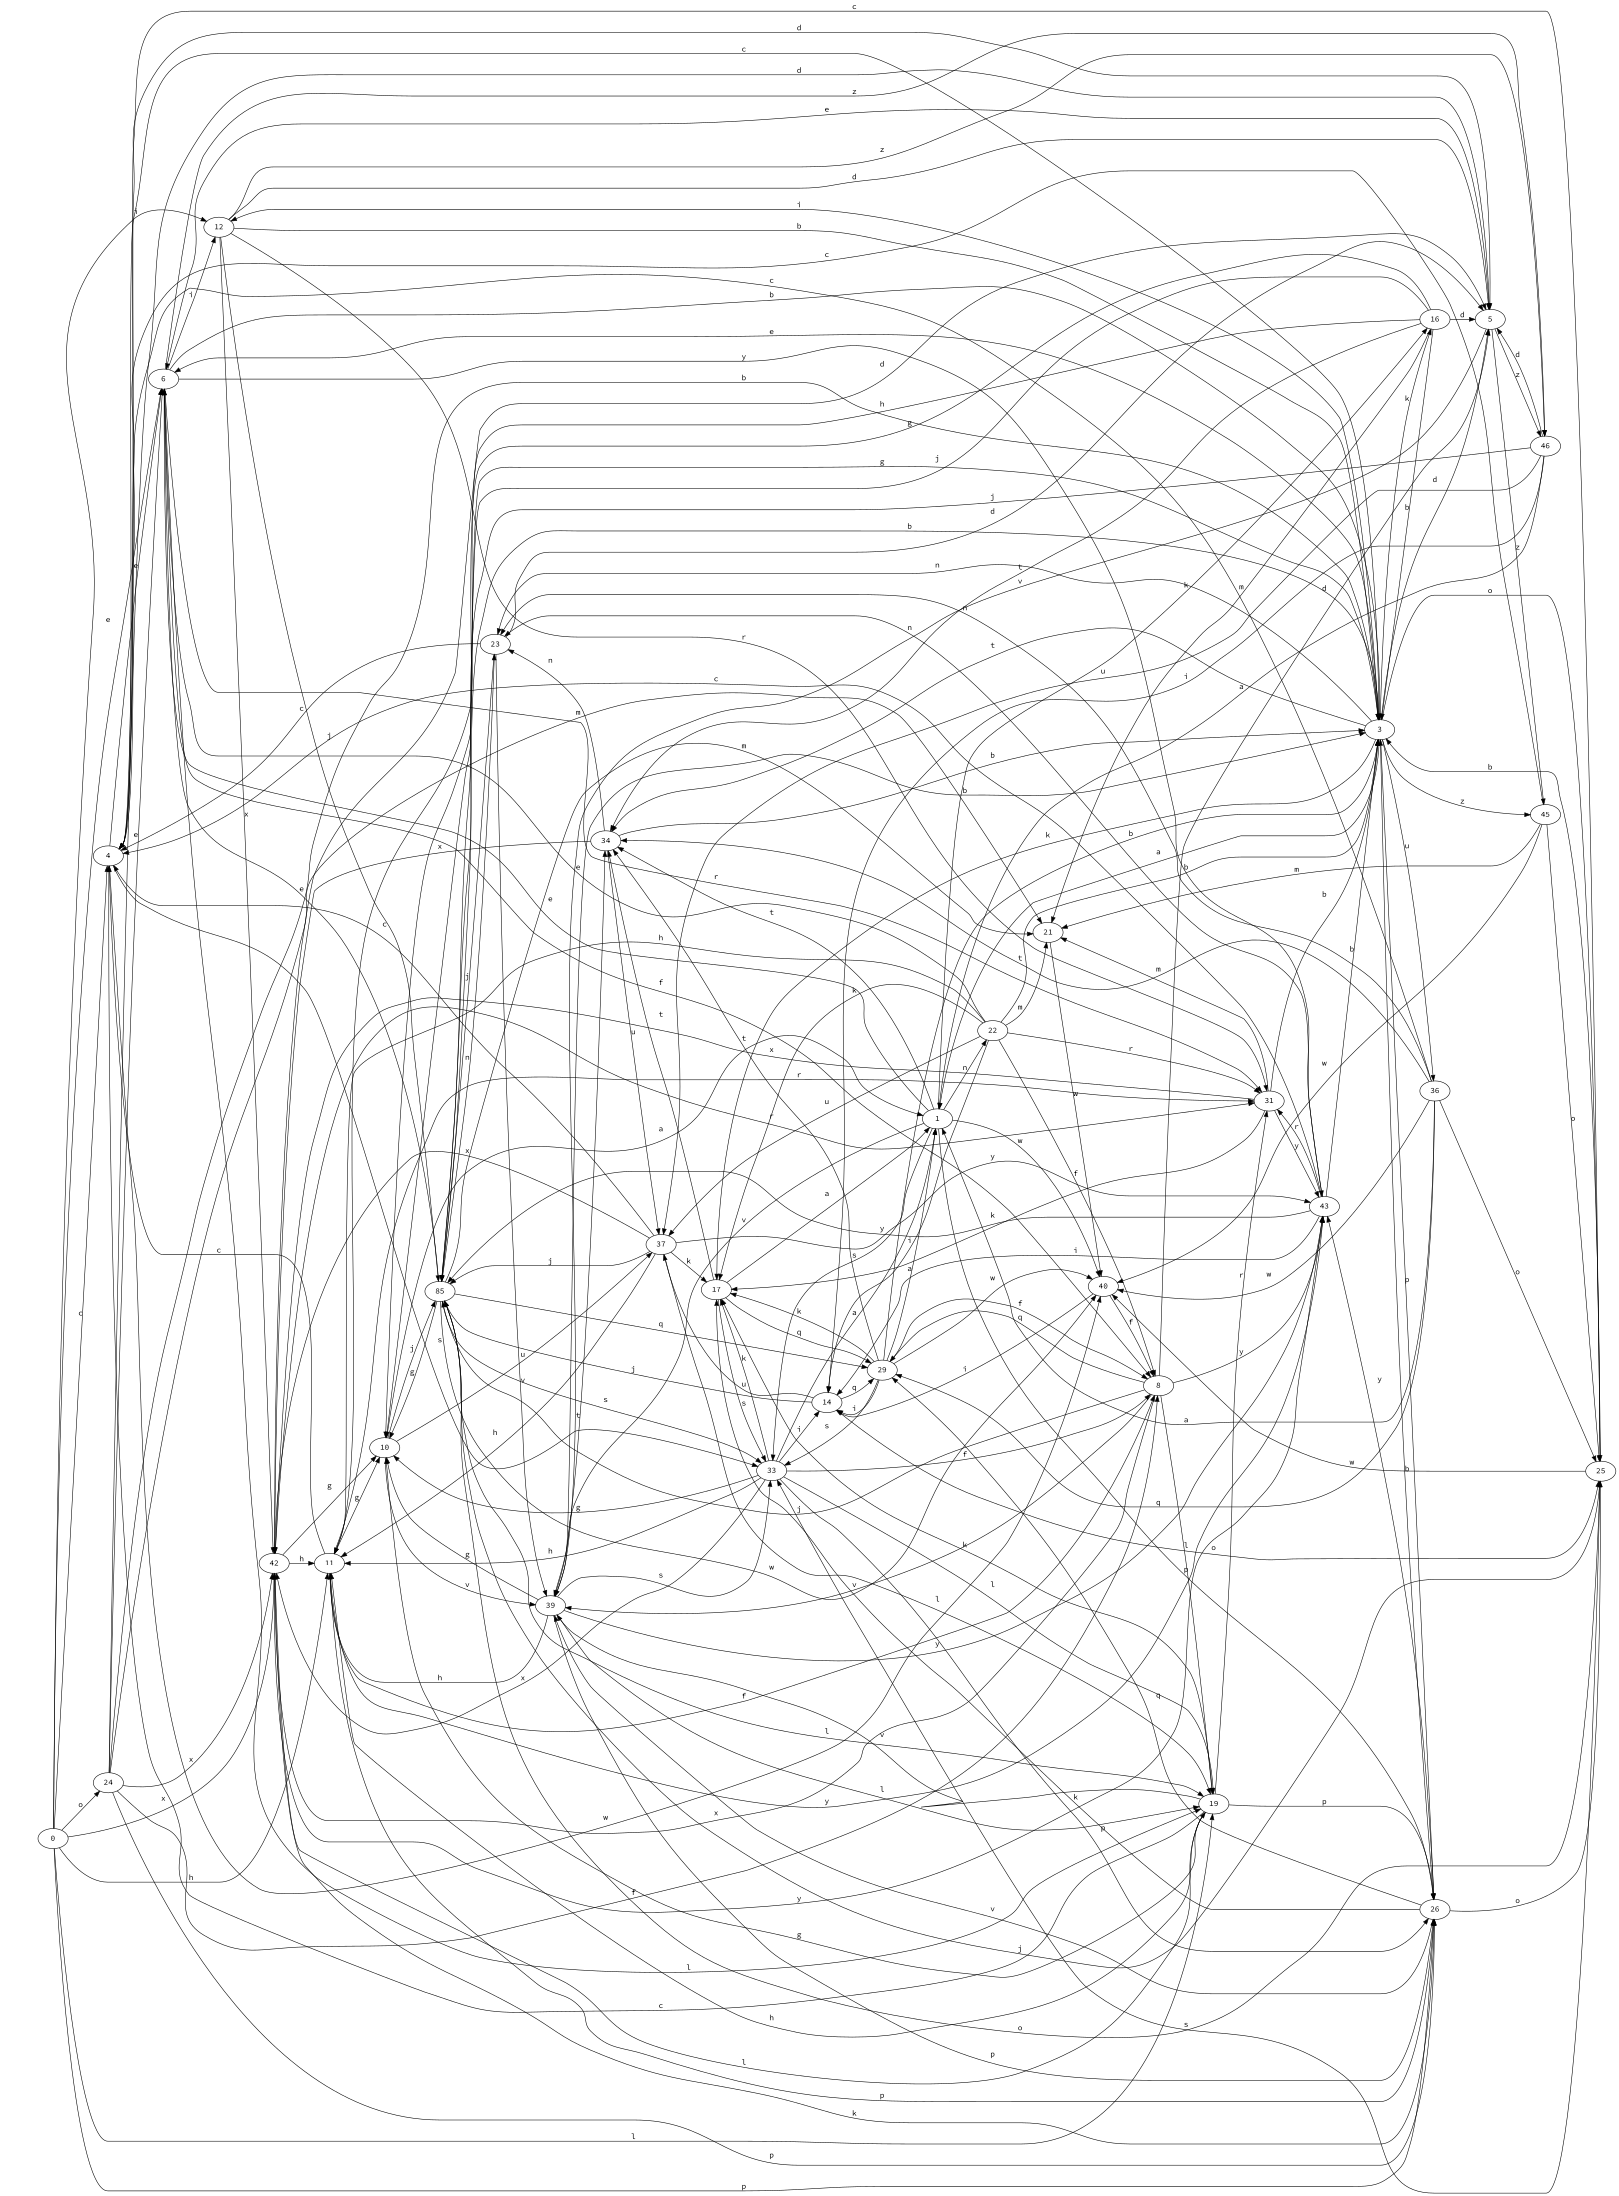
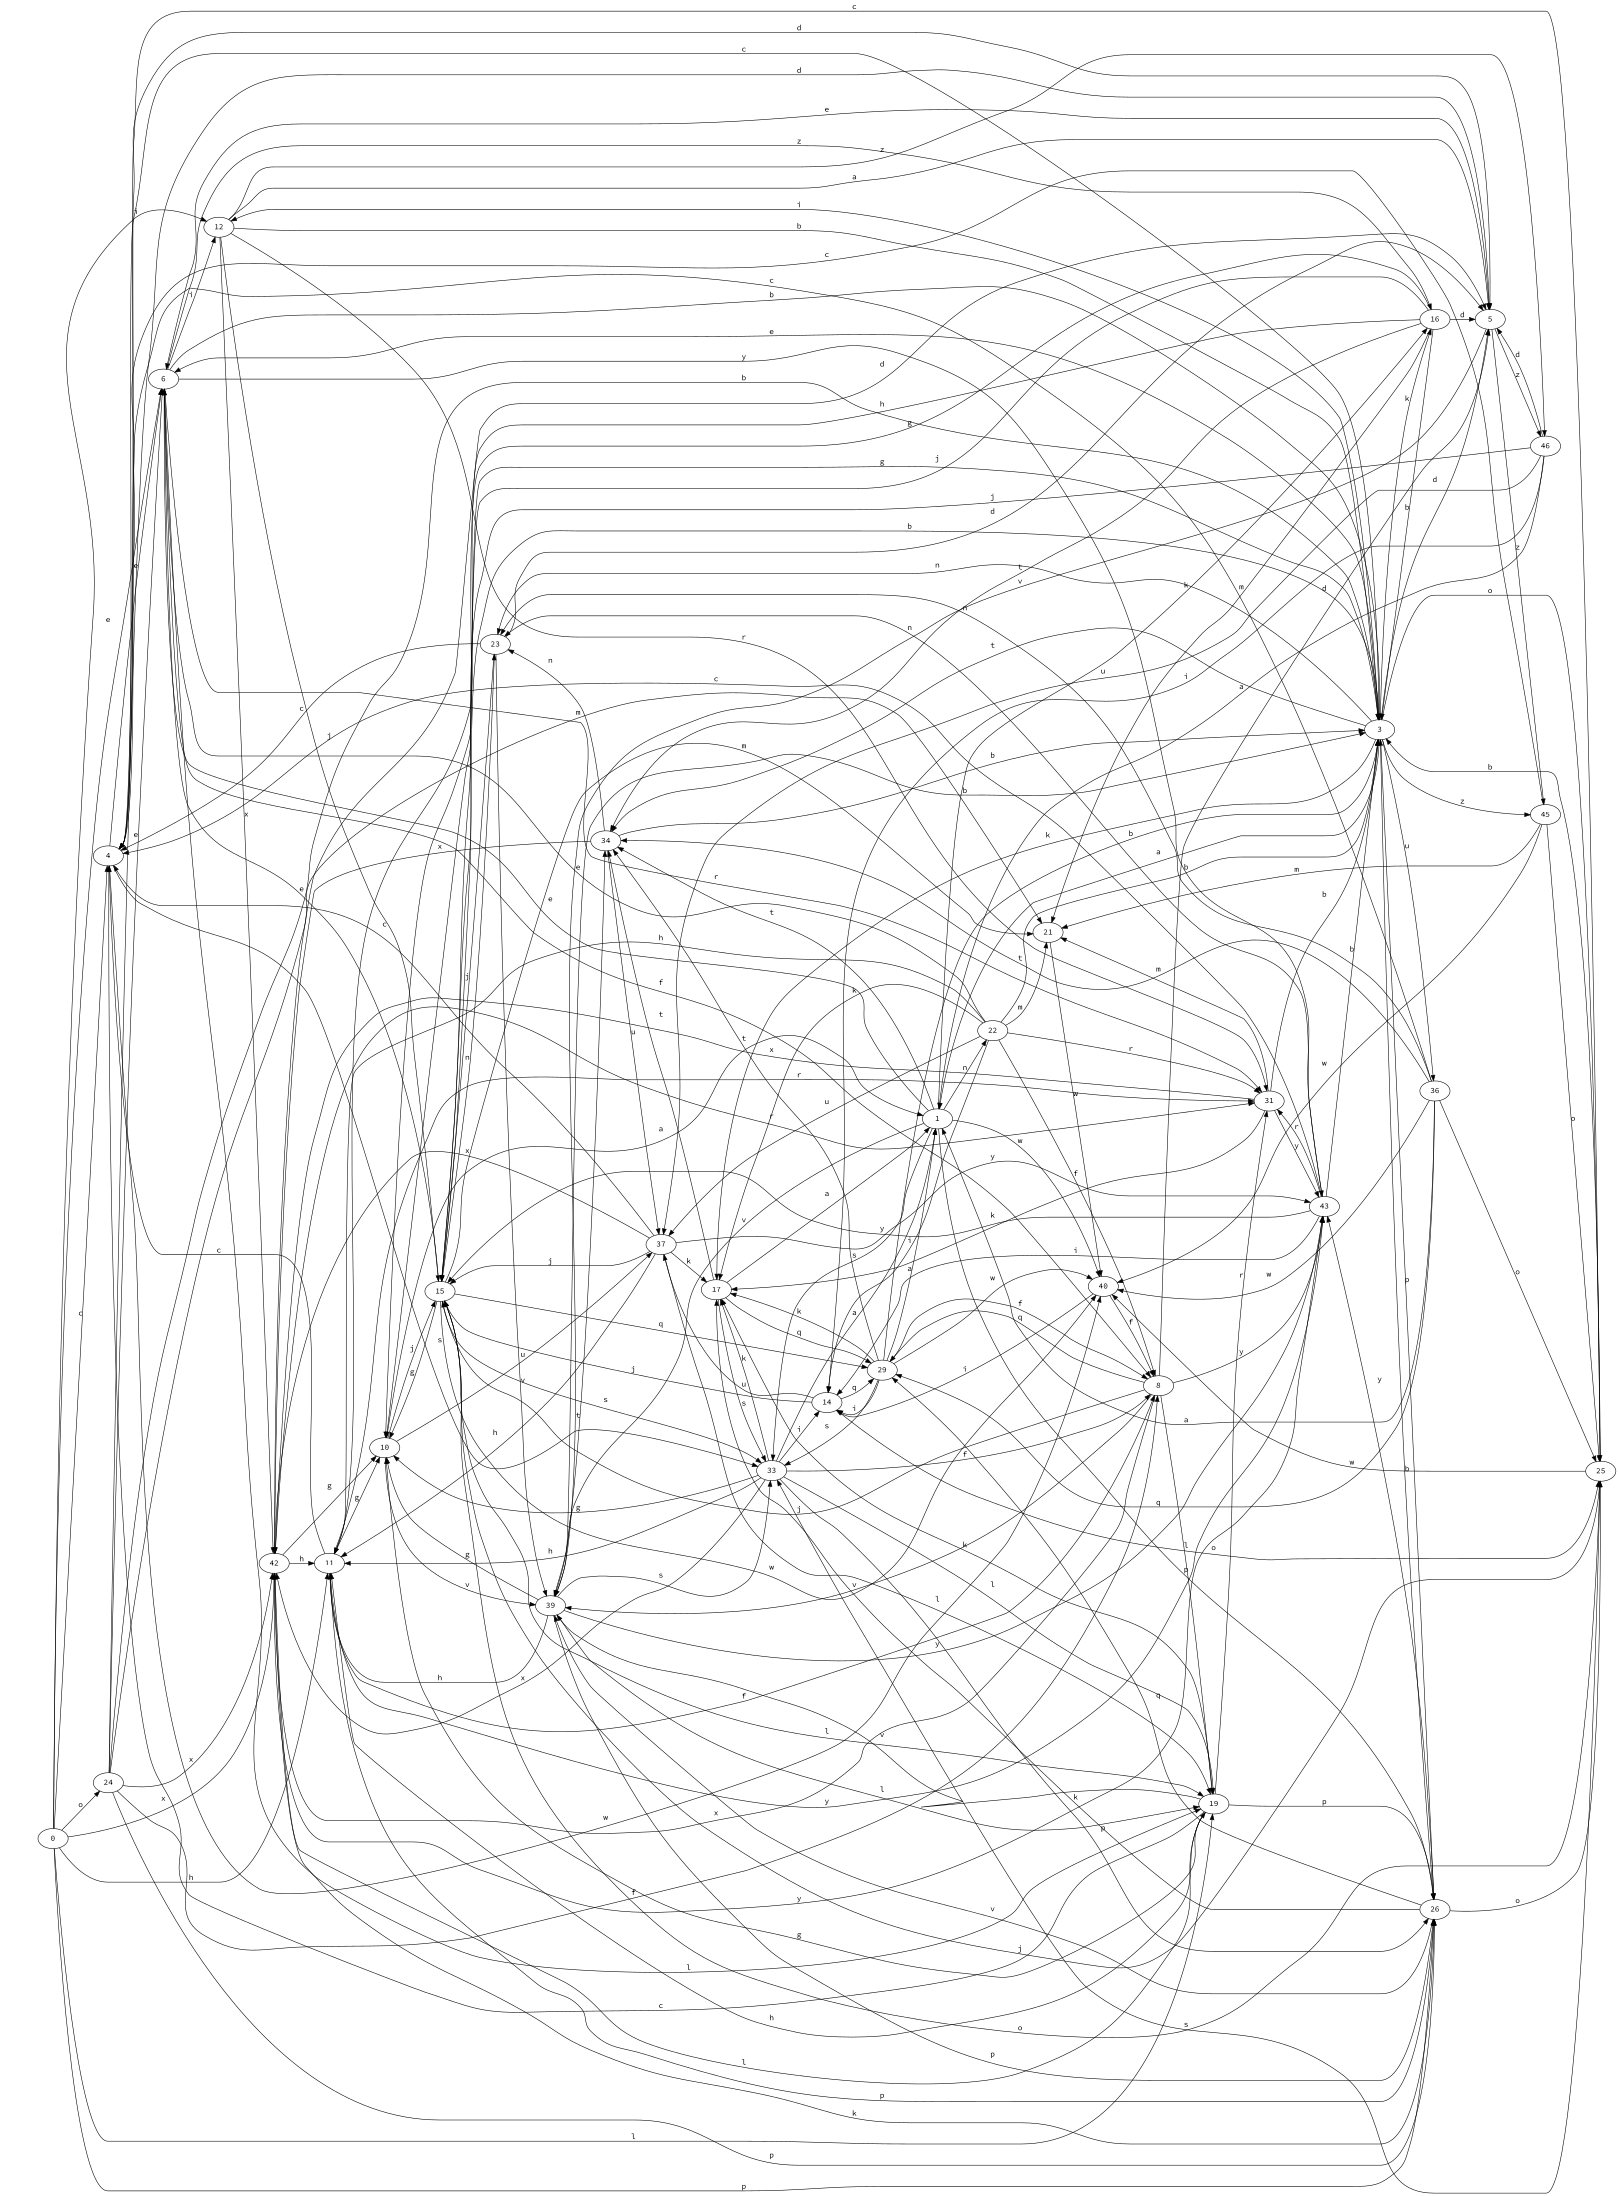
edge "6" -> "46": now "6" -> "16"
edge "12" -> "5": label "d" -> "a"
node "85": label "85" -> "15"
